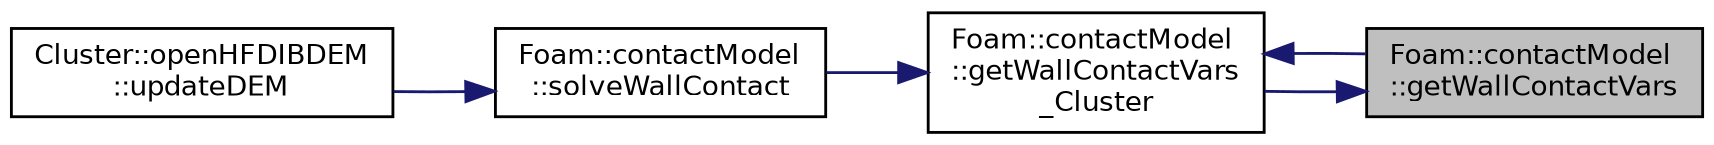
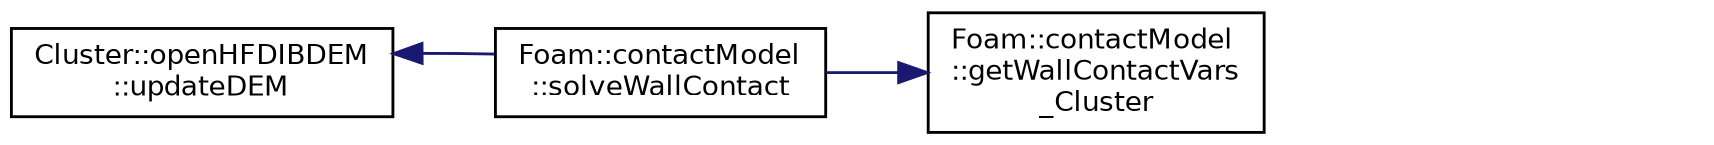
node "Foam::contactModel ::getWallContactVars": removed
edge "Cluster::openHFDIBDEM ::updateDEM" -> "Foam::contactModel ::solveWallContact": reversed
